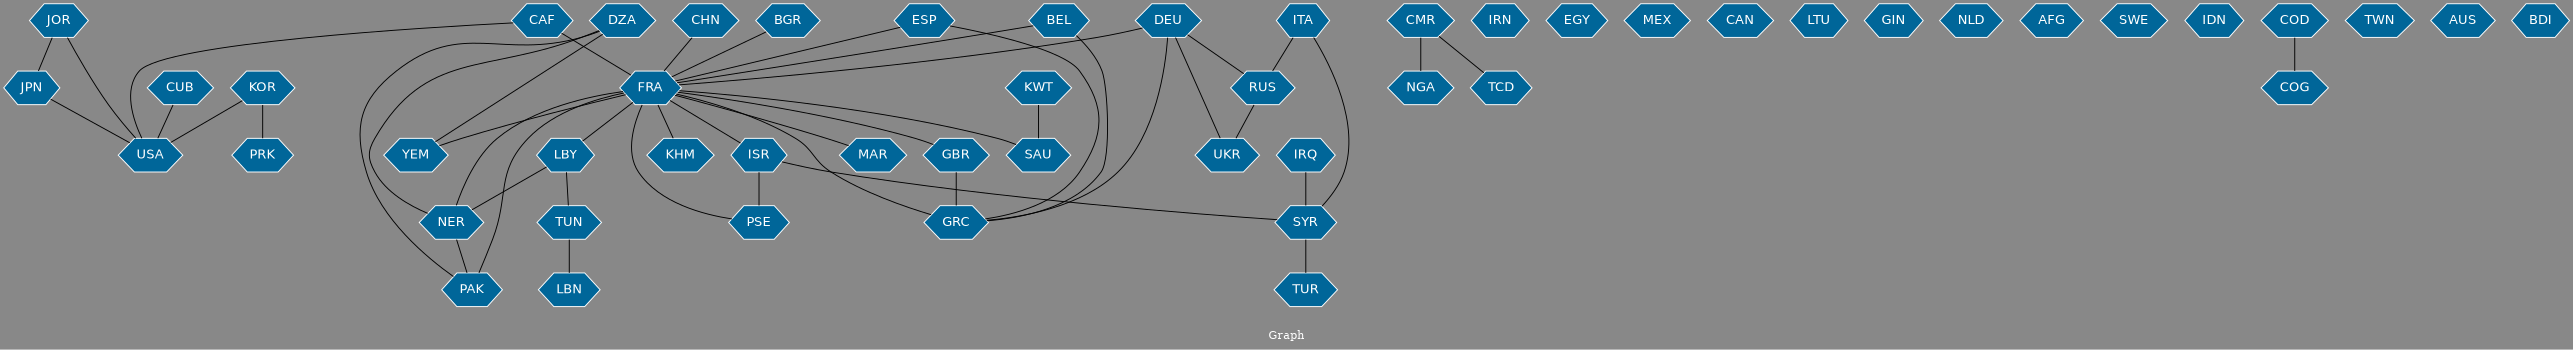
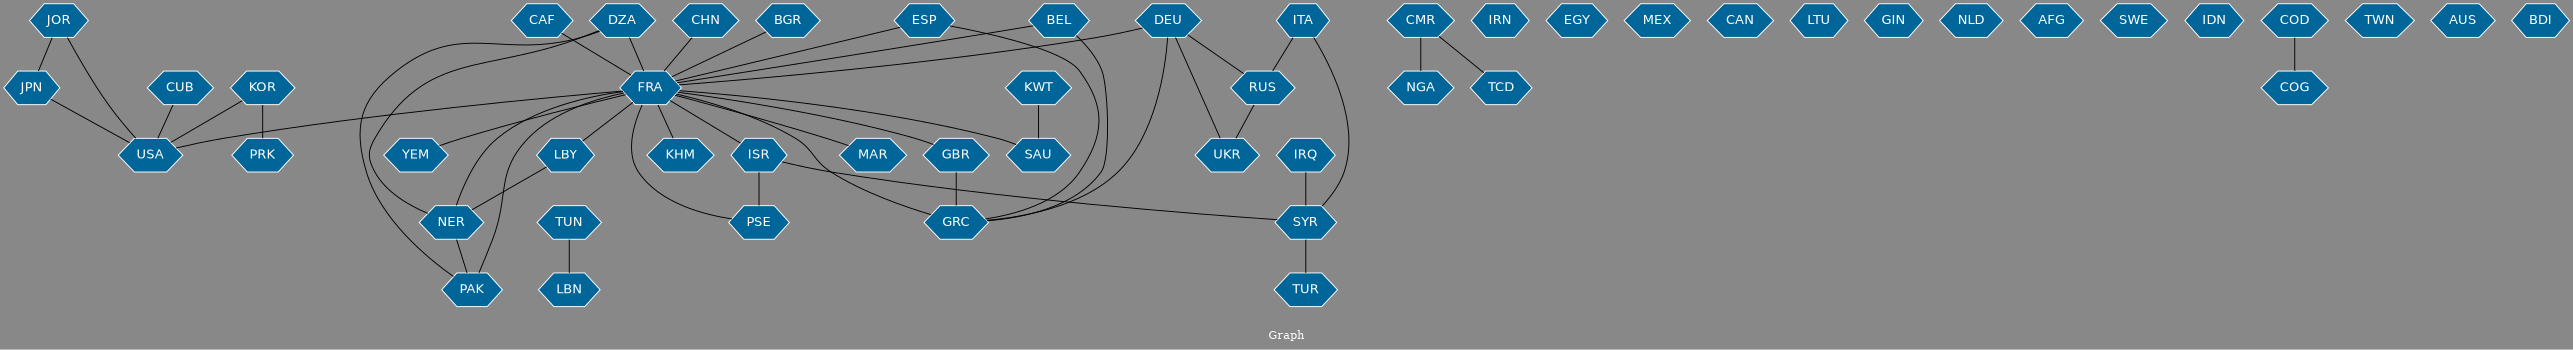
edge "CAF" -- "USA": now "FRA" -- "USA"
edge "DZA" -- "YEM": now "DZA" -- "FRA"
edge "LBY" -- "TUN": removed
